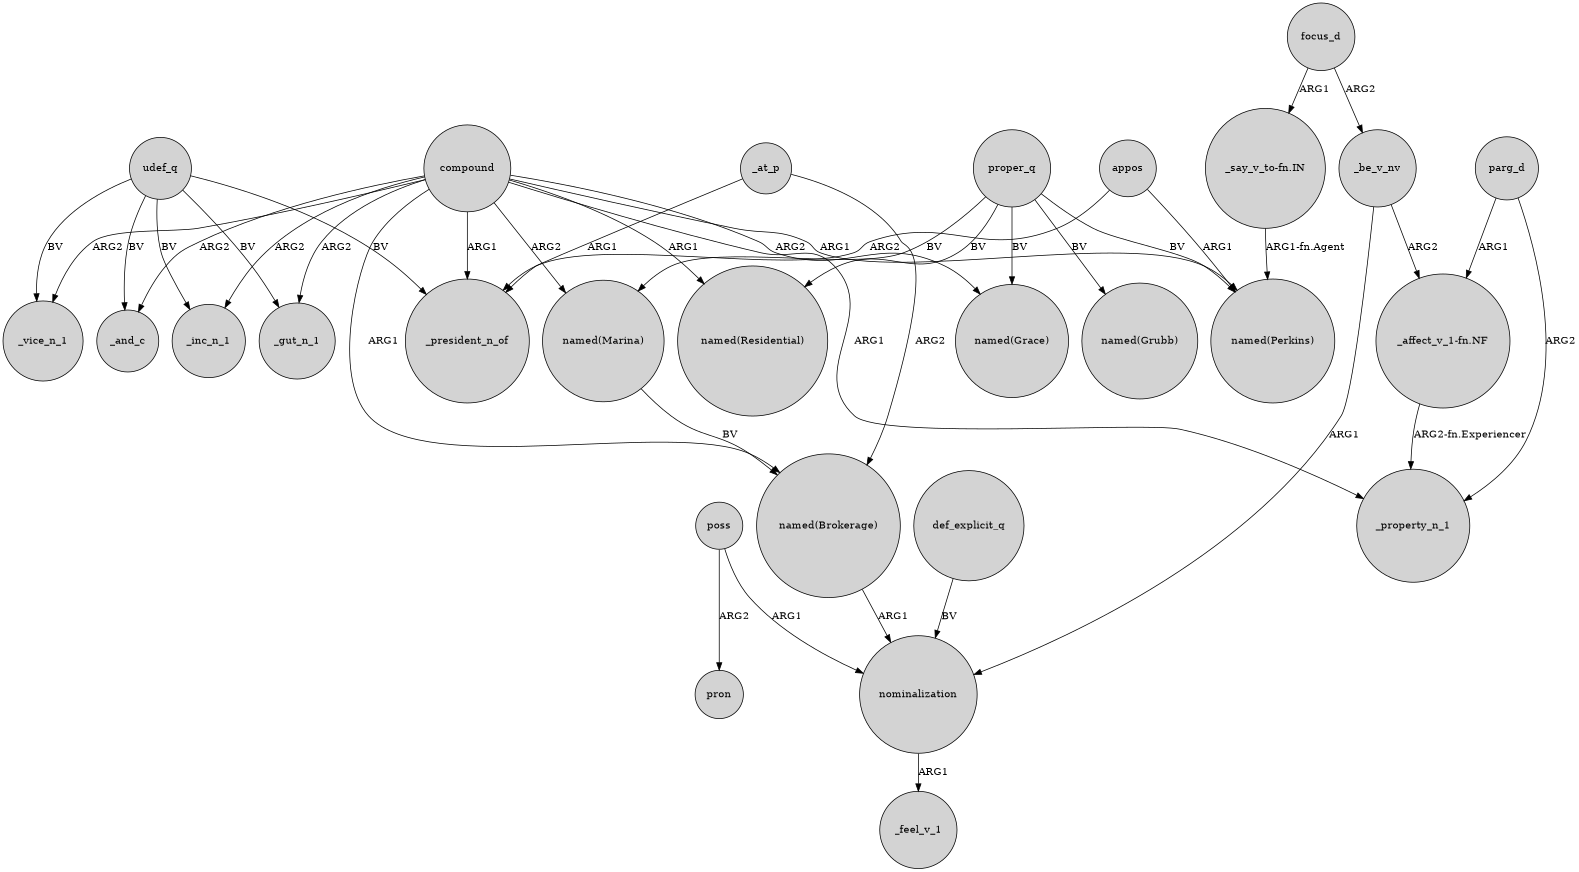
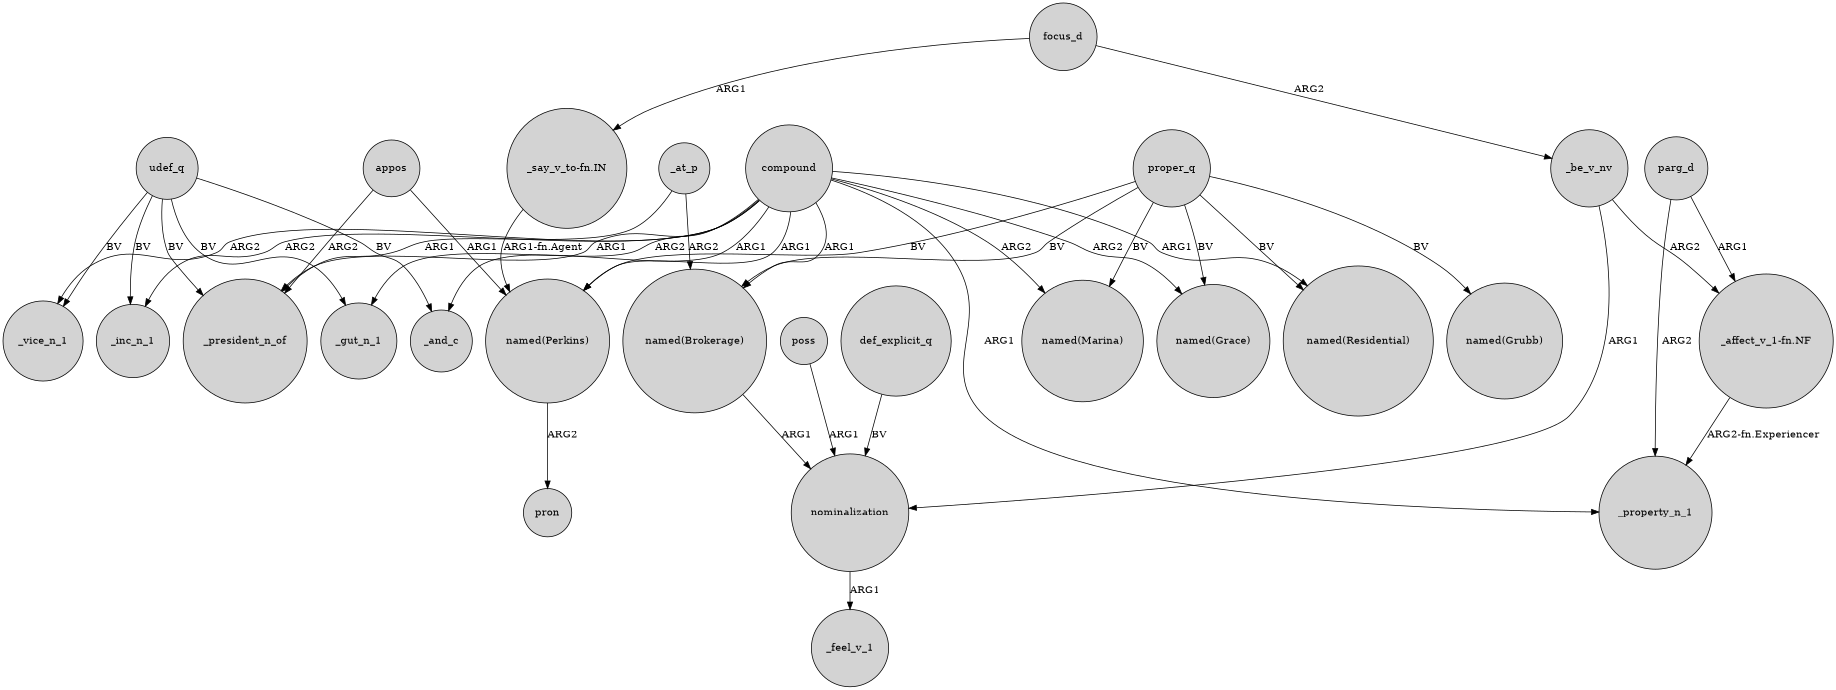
edge "compound" -> "_and_c": label "ARG2" -> "ARG1"
edge "named(Marina)" -> "named(Brokerage)": now "proper_q" -> "named(Brokerage)"
edge "poss" -> "pron": now "named(Perkins)" -> "pron"
